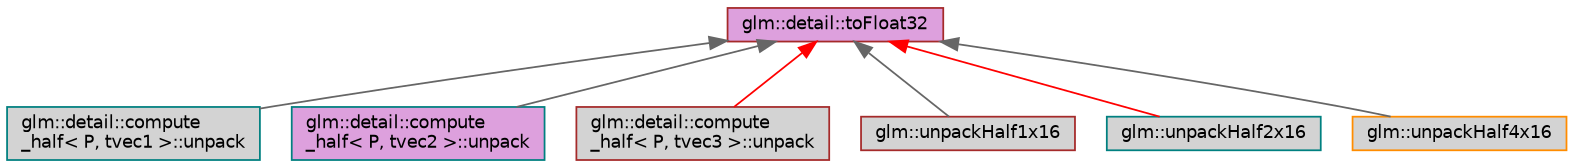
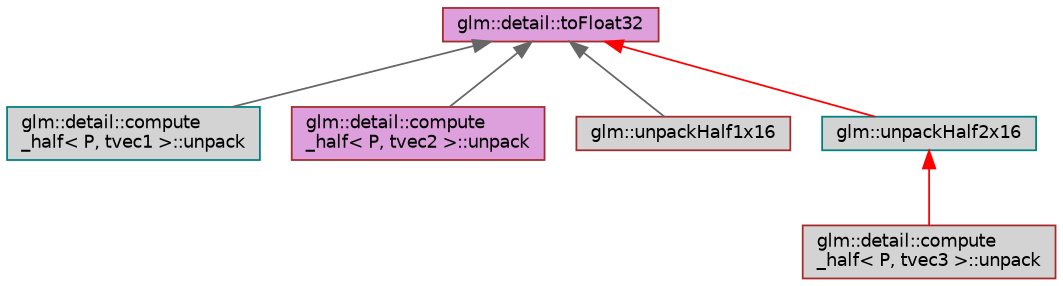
edge "glm::detail::compute _half< P, tvec3 >::unpack" -> "glm::detail::toFloat32": now "glm::detail::compute _half< P, tvec3 >::unpack" -> "glm::unpackHalf2x16"
node "glm::detail::compute _half< P, tvec2 >::unpack": color teal -> brown
node "glm::unpackHalf4x16": removed
